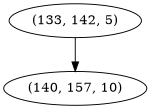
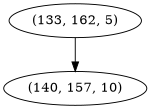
node "(133, 142, 5)": label "(133, 142, 5)" -> "(133, 162, 5)"
